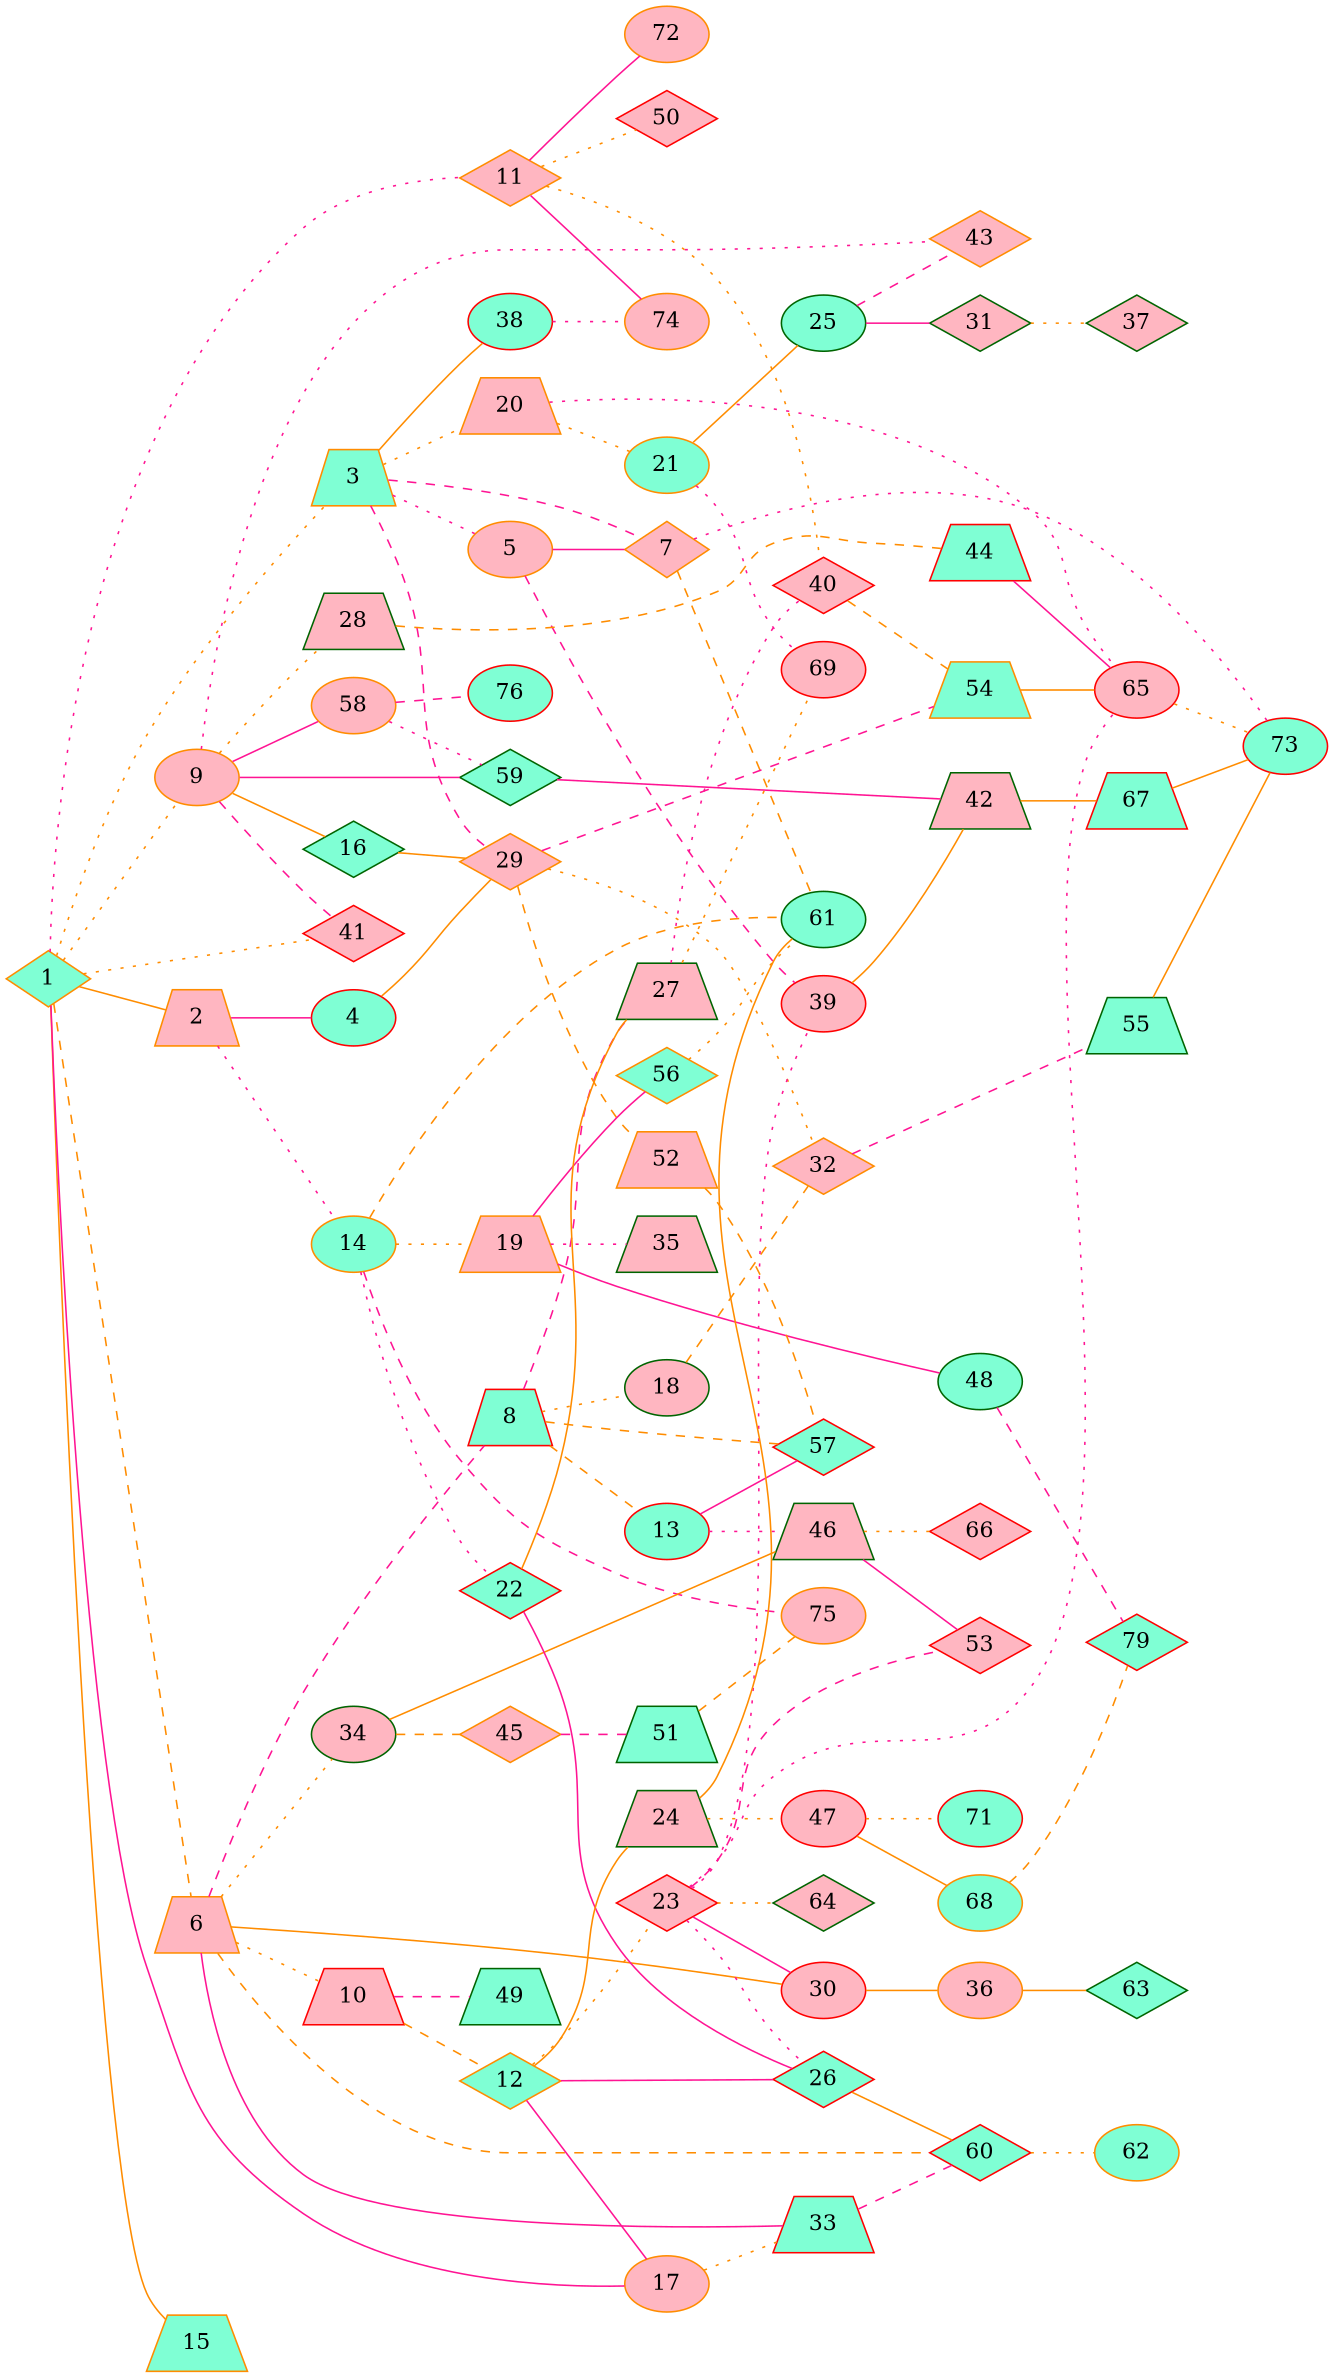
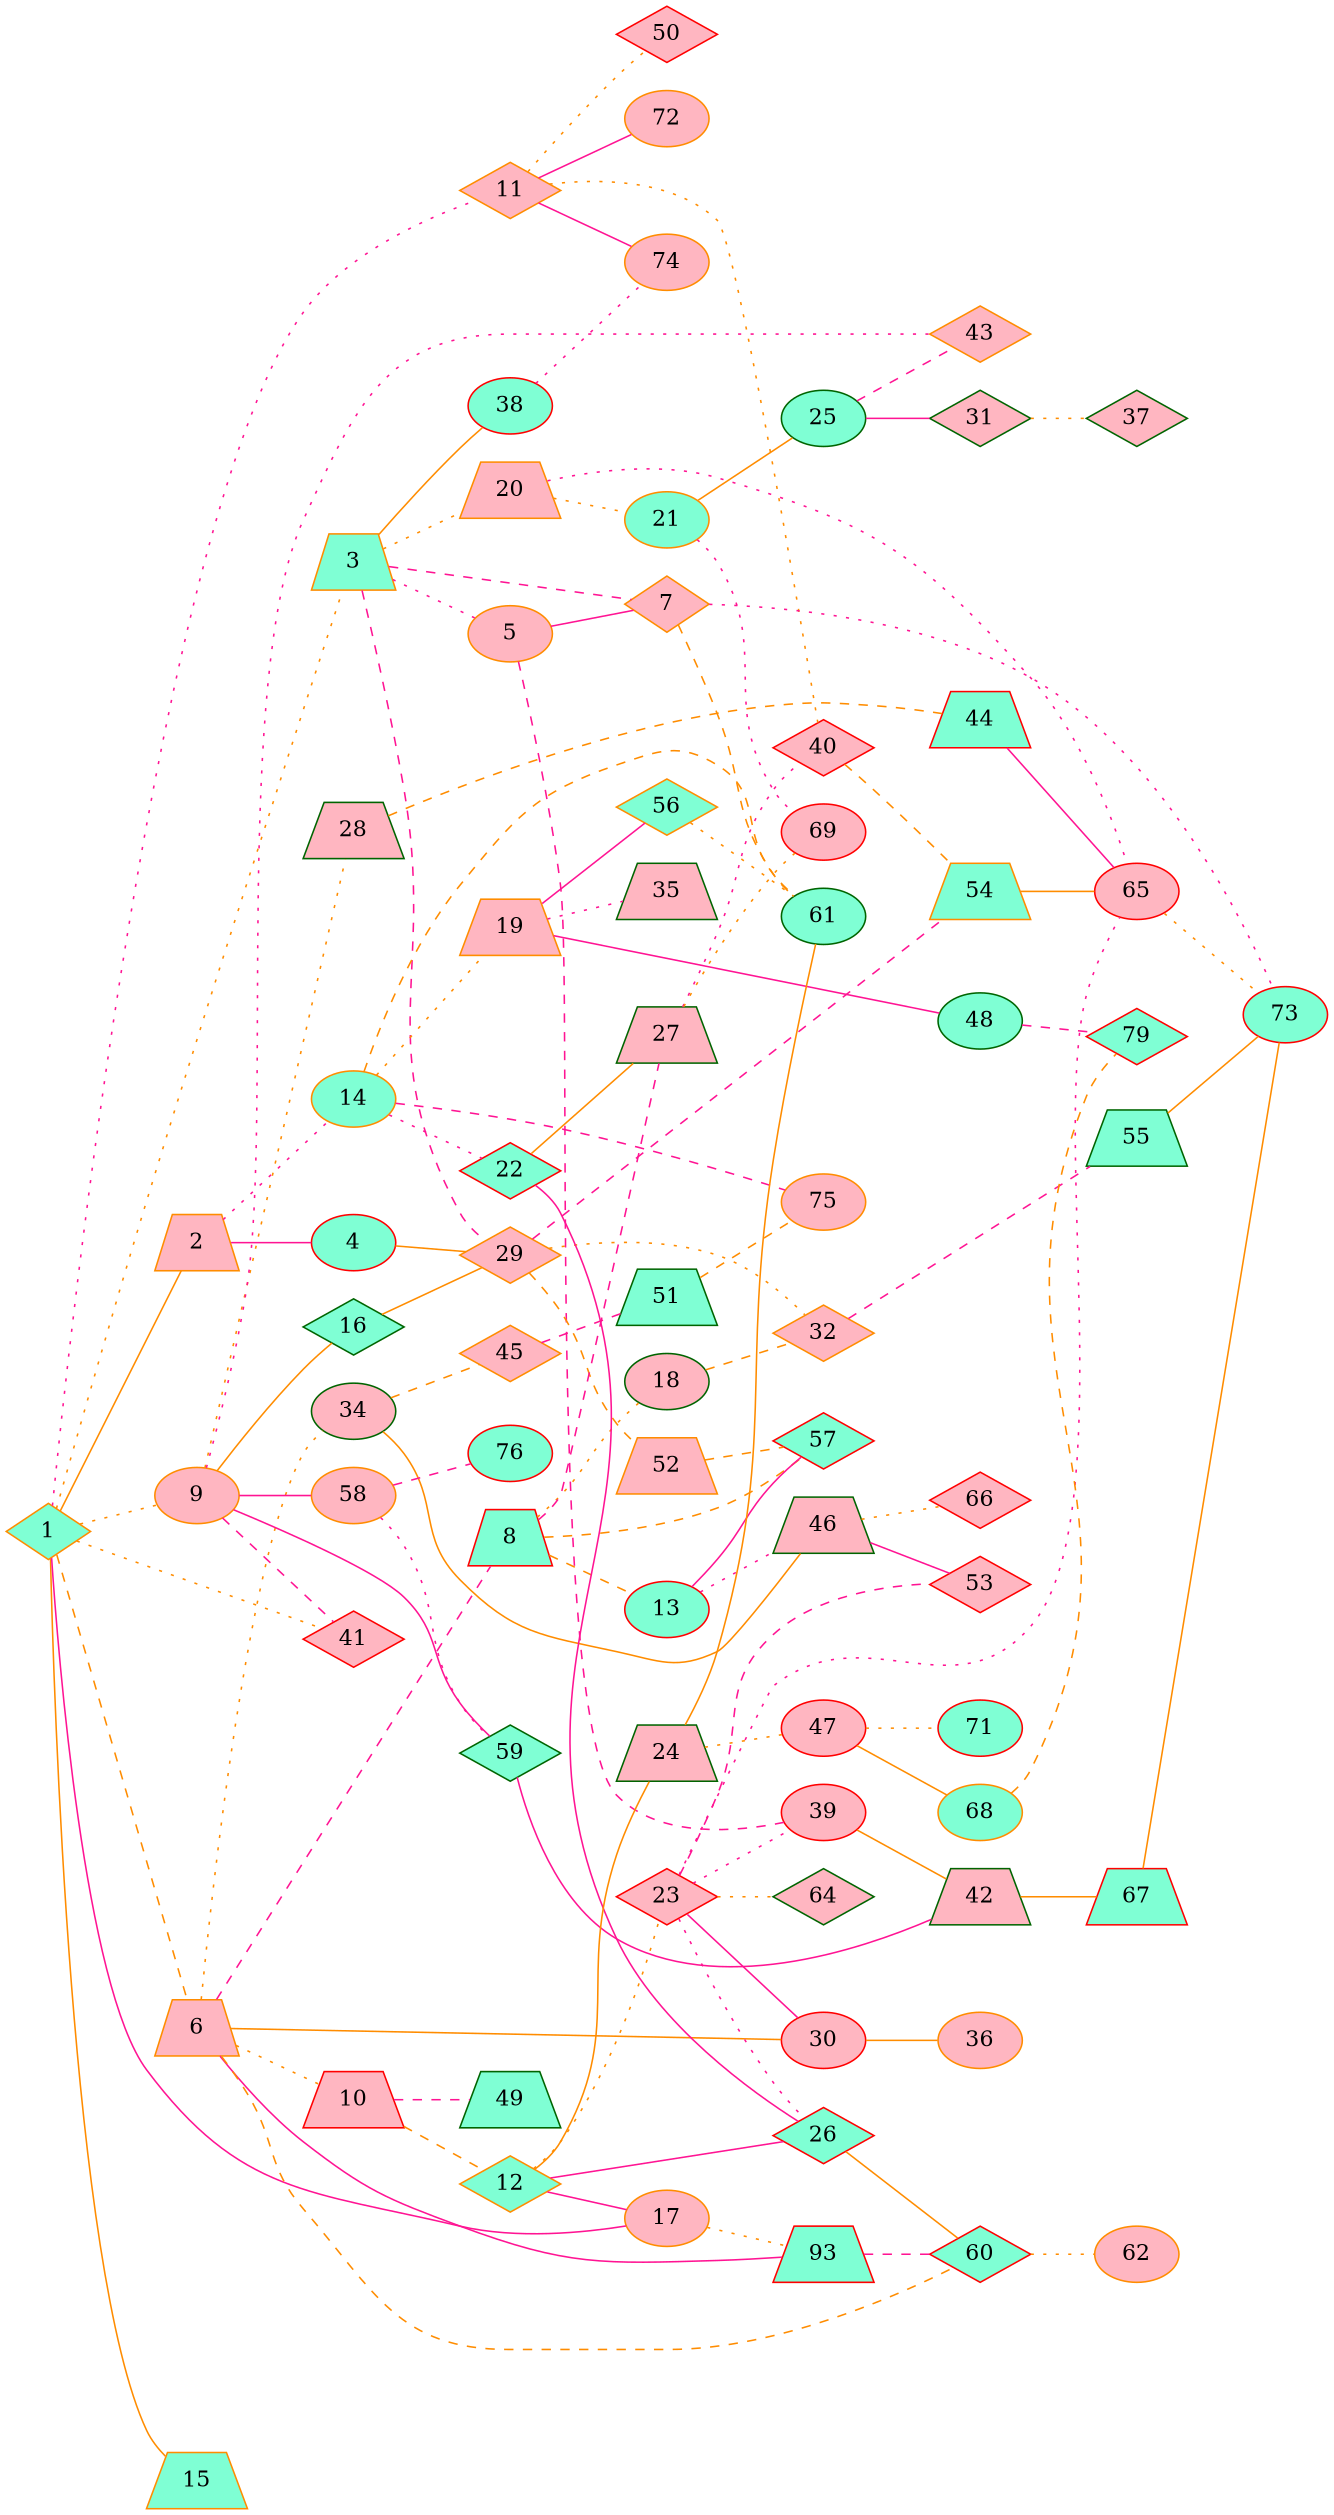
node "63": removed
node "62": fillcolor aquamarine -> lightpink
node "33": label "33" -> "93"
